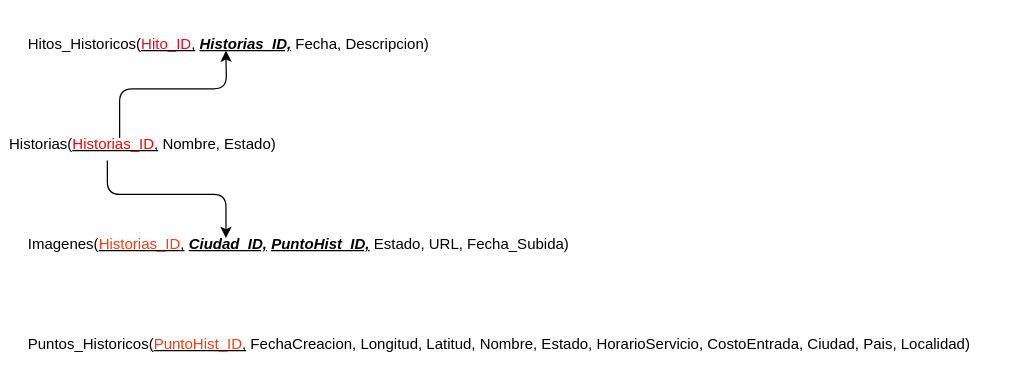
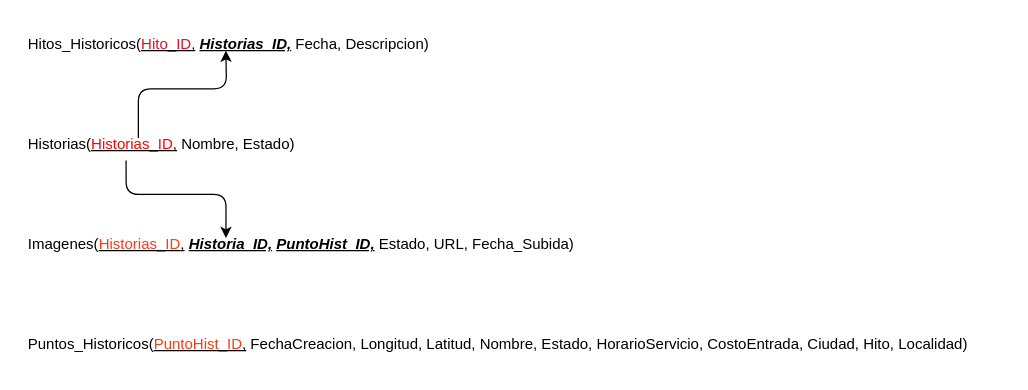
node "Historias(Historias_ID, Nombre, Estado)": moved (157, 144) -> (176, 144)
node "Imagenes(Historias_ID, Ciudad_ID, PuntoHist_ID, Estado, URL, Fecha_Subida)": label "Imagenes(Historias_ID, Ciudad_ID, PuntoHist_ID, Estado, URL, Fecha_Subida)" -> "Imagenes(Historias_ID, Historia_ID, PuntoHist_ID, Estado, URL, Fecha_Subida)"
node "Puntos_Historicos(PuntoHist_ID, FechaCreacion, Longitud, Latitud, Nombre, Estado, HorarioServicio, CostoEntrada, Ciudad, Pais, Localidad)": label "Puntos_Historicos(PuntoHist_ID, FechaCreacion, Longitud, Latitud, Nombre, Estado, HorarioServicio, CostoEntrada, Ciudad, Pais, Localidad)" -> "Puntos_Historicos(PuntoHist_ID, FechaCreacion, Longitud, Latitud, Nombre, Estado, HorarioServicio, CostoEntrada, Ciudad, Hito, Localidad)"
